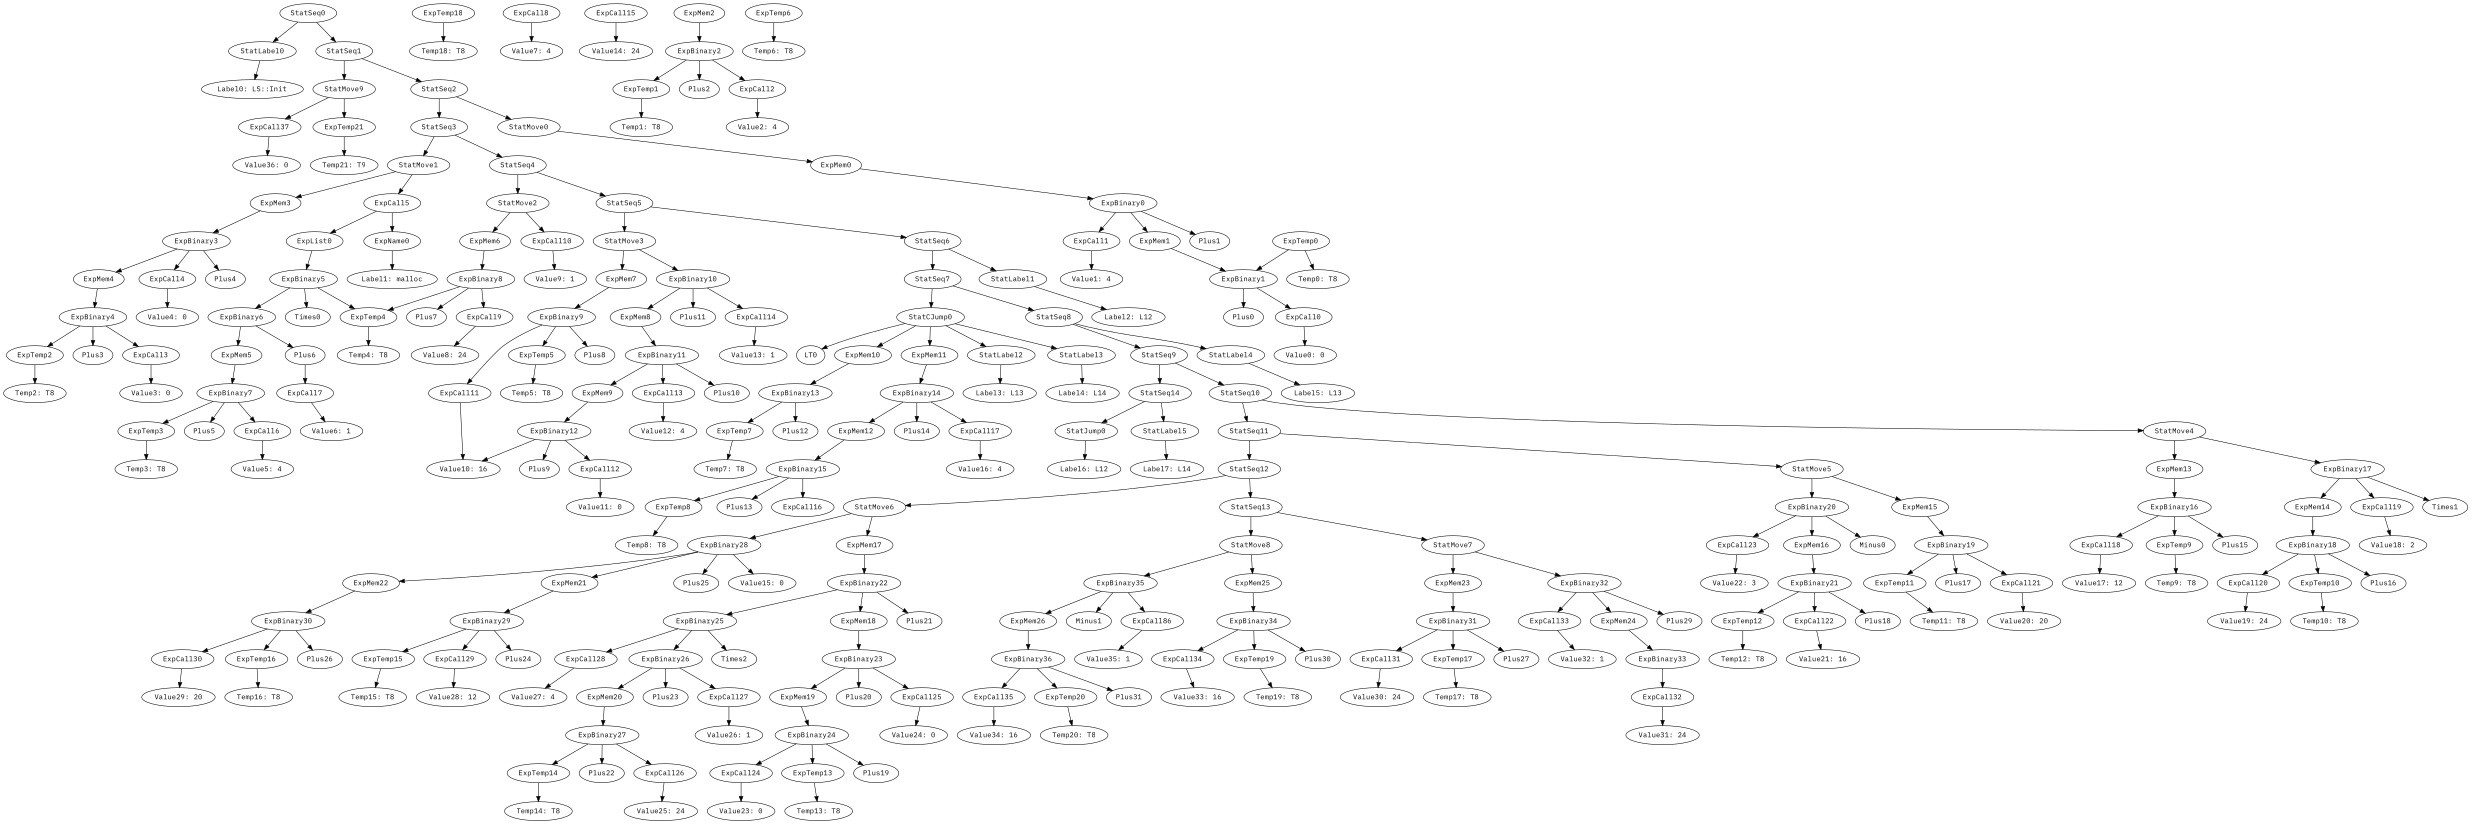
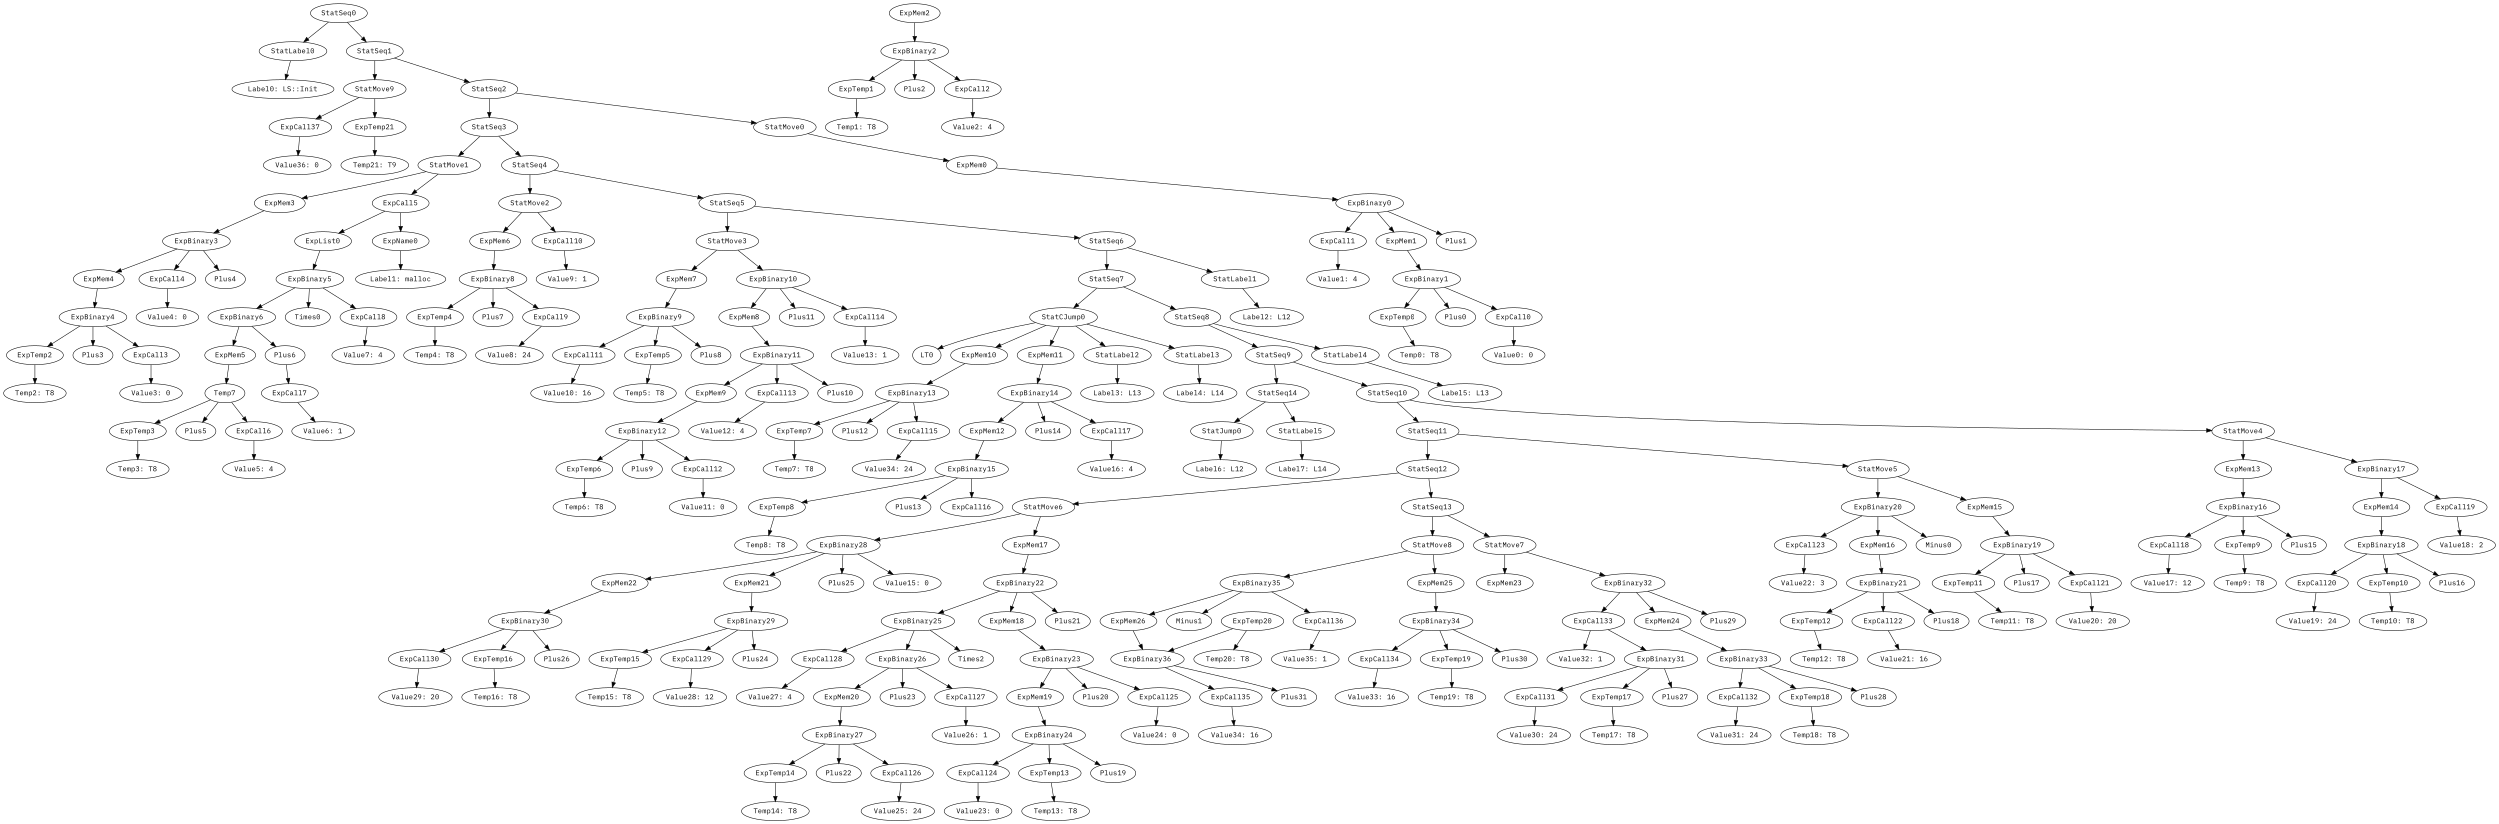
node "Value14: 24": label "Value14: 24" -> "Value34: 24"
edge "ExpTemp0" -> "ExpBinary1": reversed
edge "ExpBinary5" -> "ExpTemp4": now "ExpBinary5" -> "ExpCall8"
node "ExpBinary7": label "ExpBinary7" -> "Temp7"
edge "ExpBinary13" -> "ExpCall15": added
edge "ExpBinary12" -> "Value10: 16": now "ExpBinary12" -> "ExpTemp6"
node "Times1": removed
edge "ExpMem23" -> "ExpBinary31": now "ExpCall33" -> "ExpBinary31"
node "ExpCall86": label "ExpCall86" -> "ExpCall36"
edge "ExpBinary36" -> "ExpTemp20": reversed
edge "ExpBinary33" -> "ExpTemp18": added
node "Plus28": added
